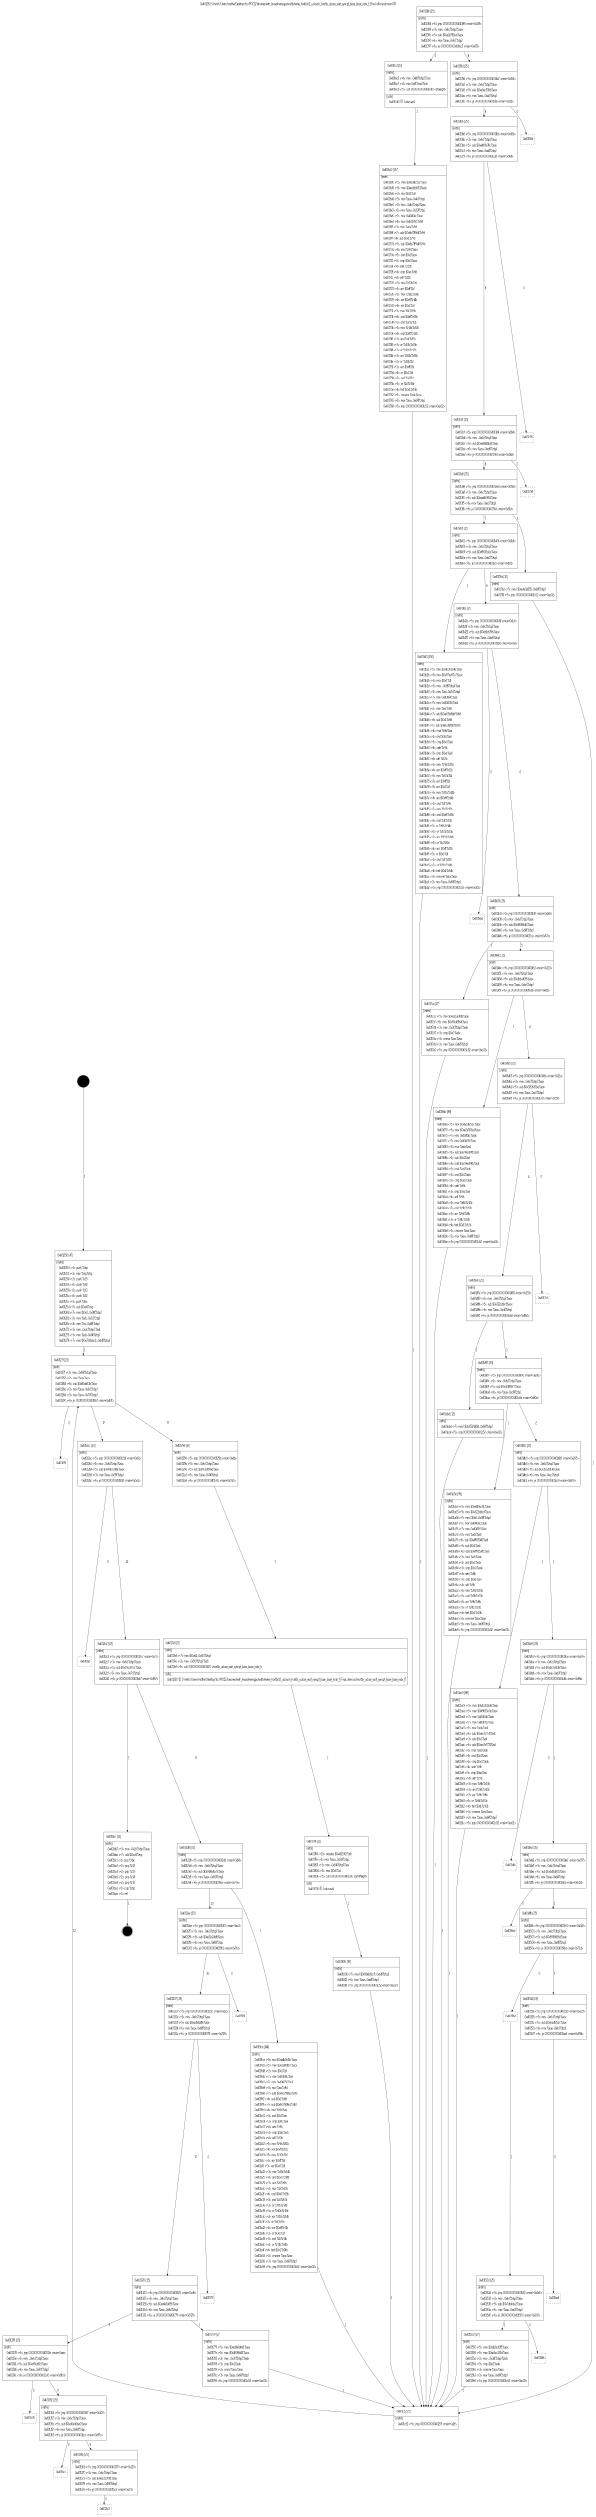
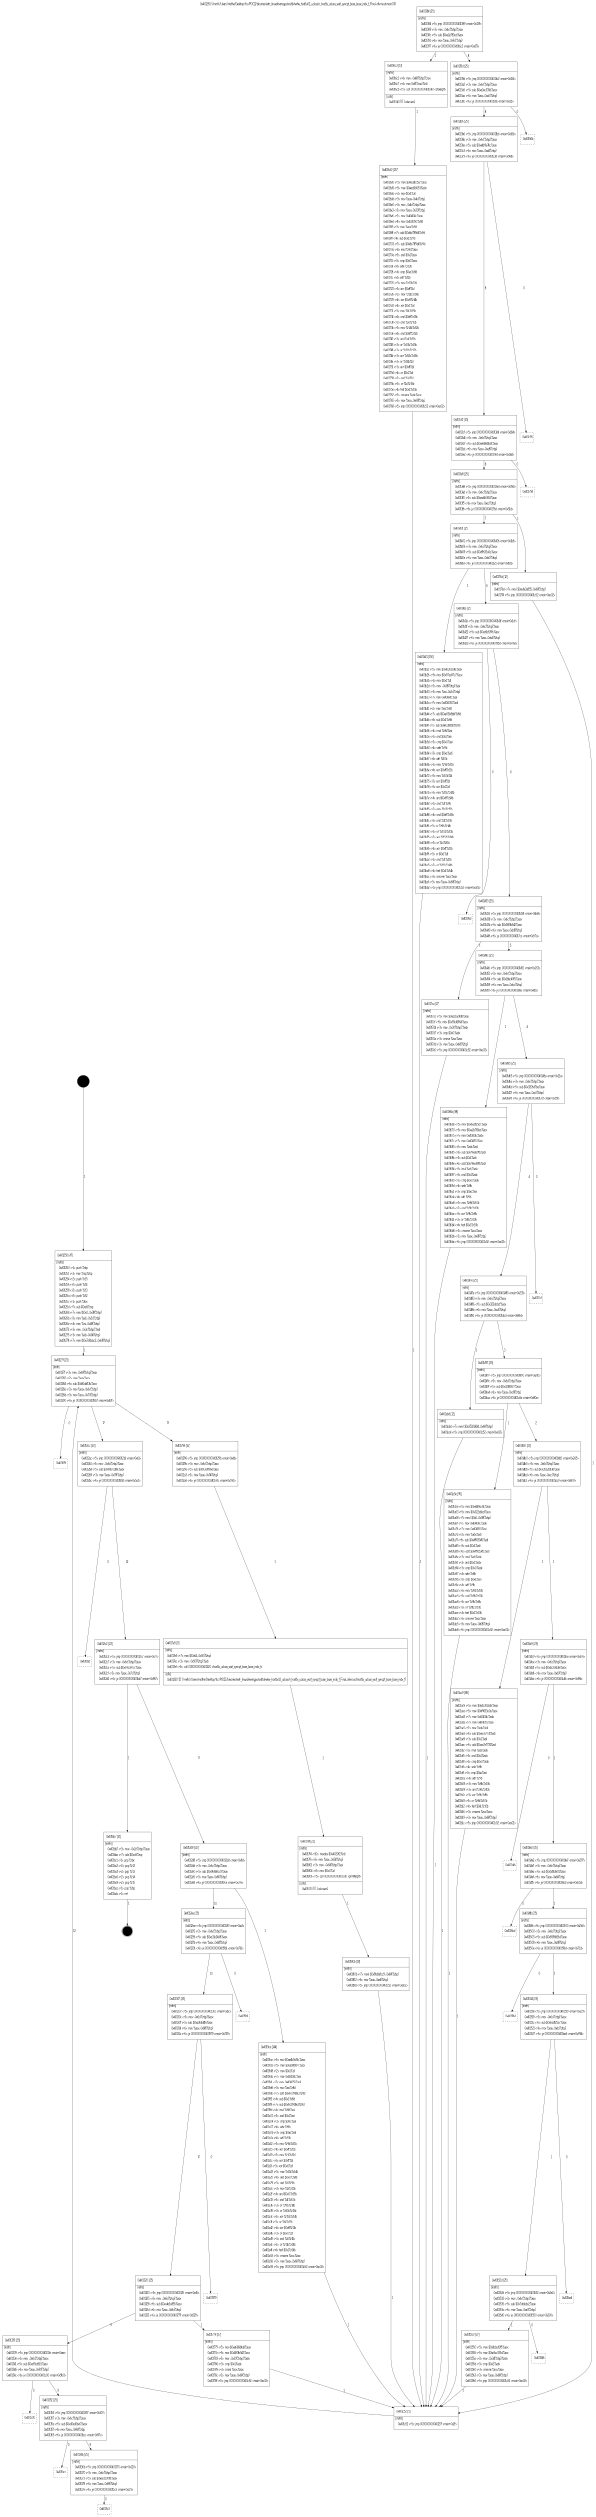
edge "0x40196d" -> "0x40152d [25]": now "0x401514 [25]" -> "0x40152d [25]"
